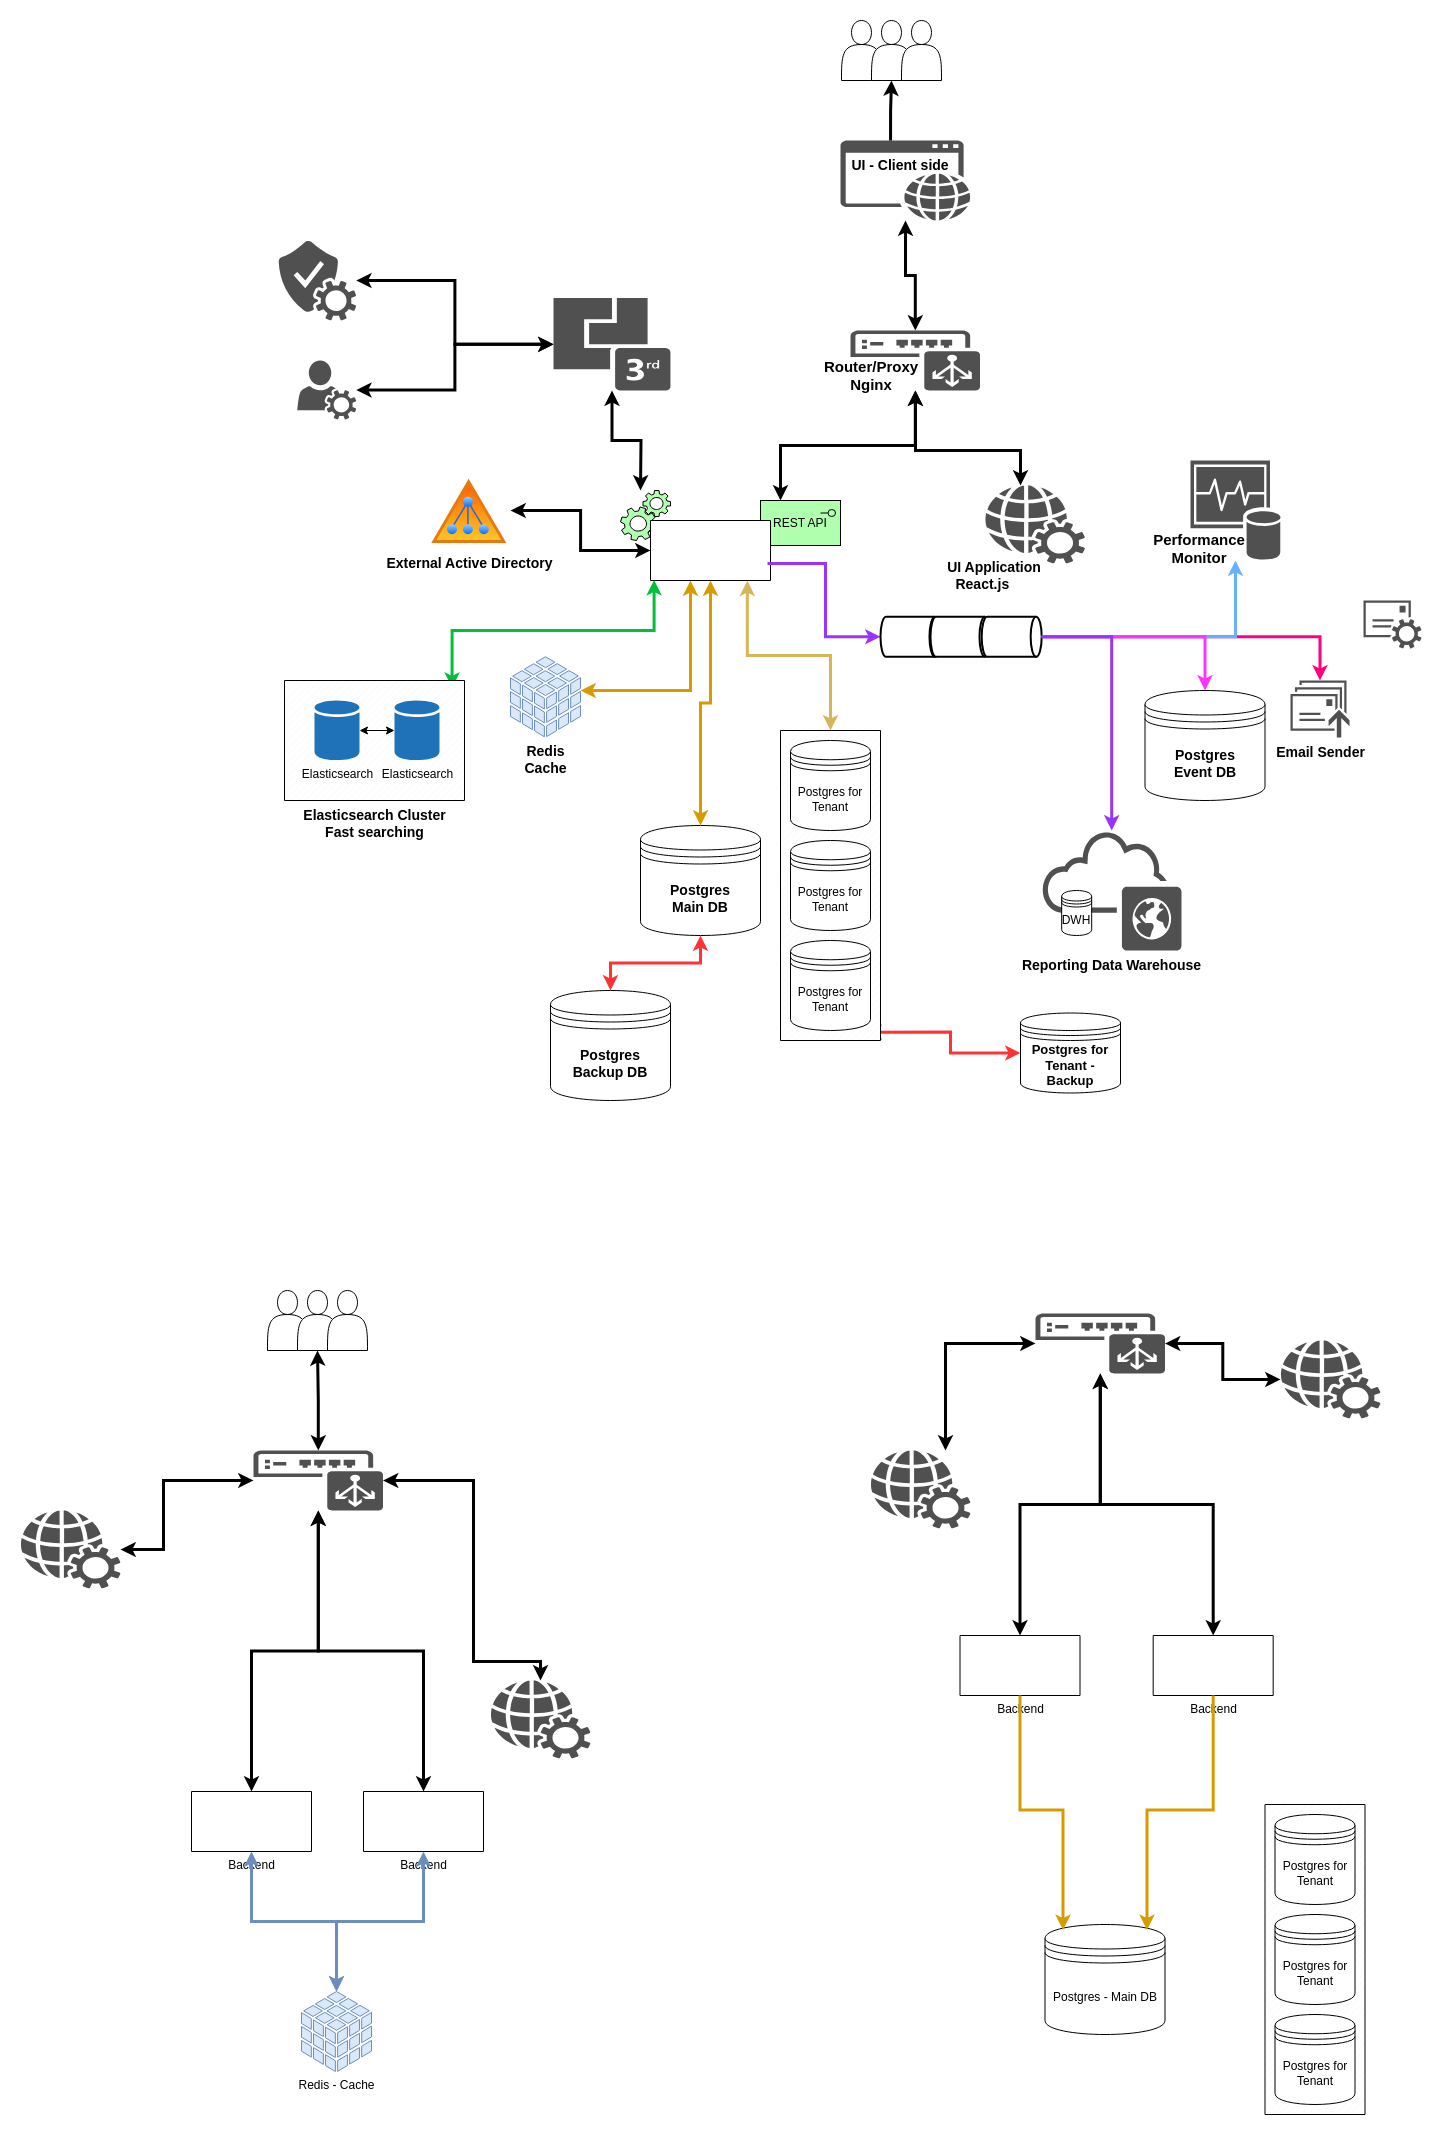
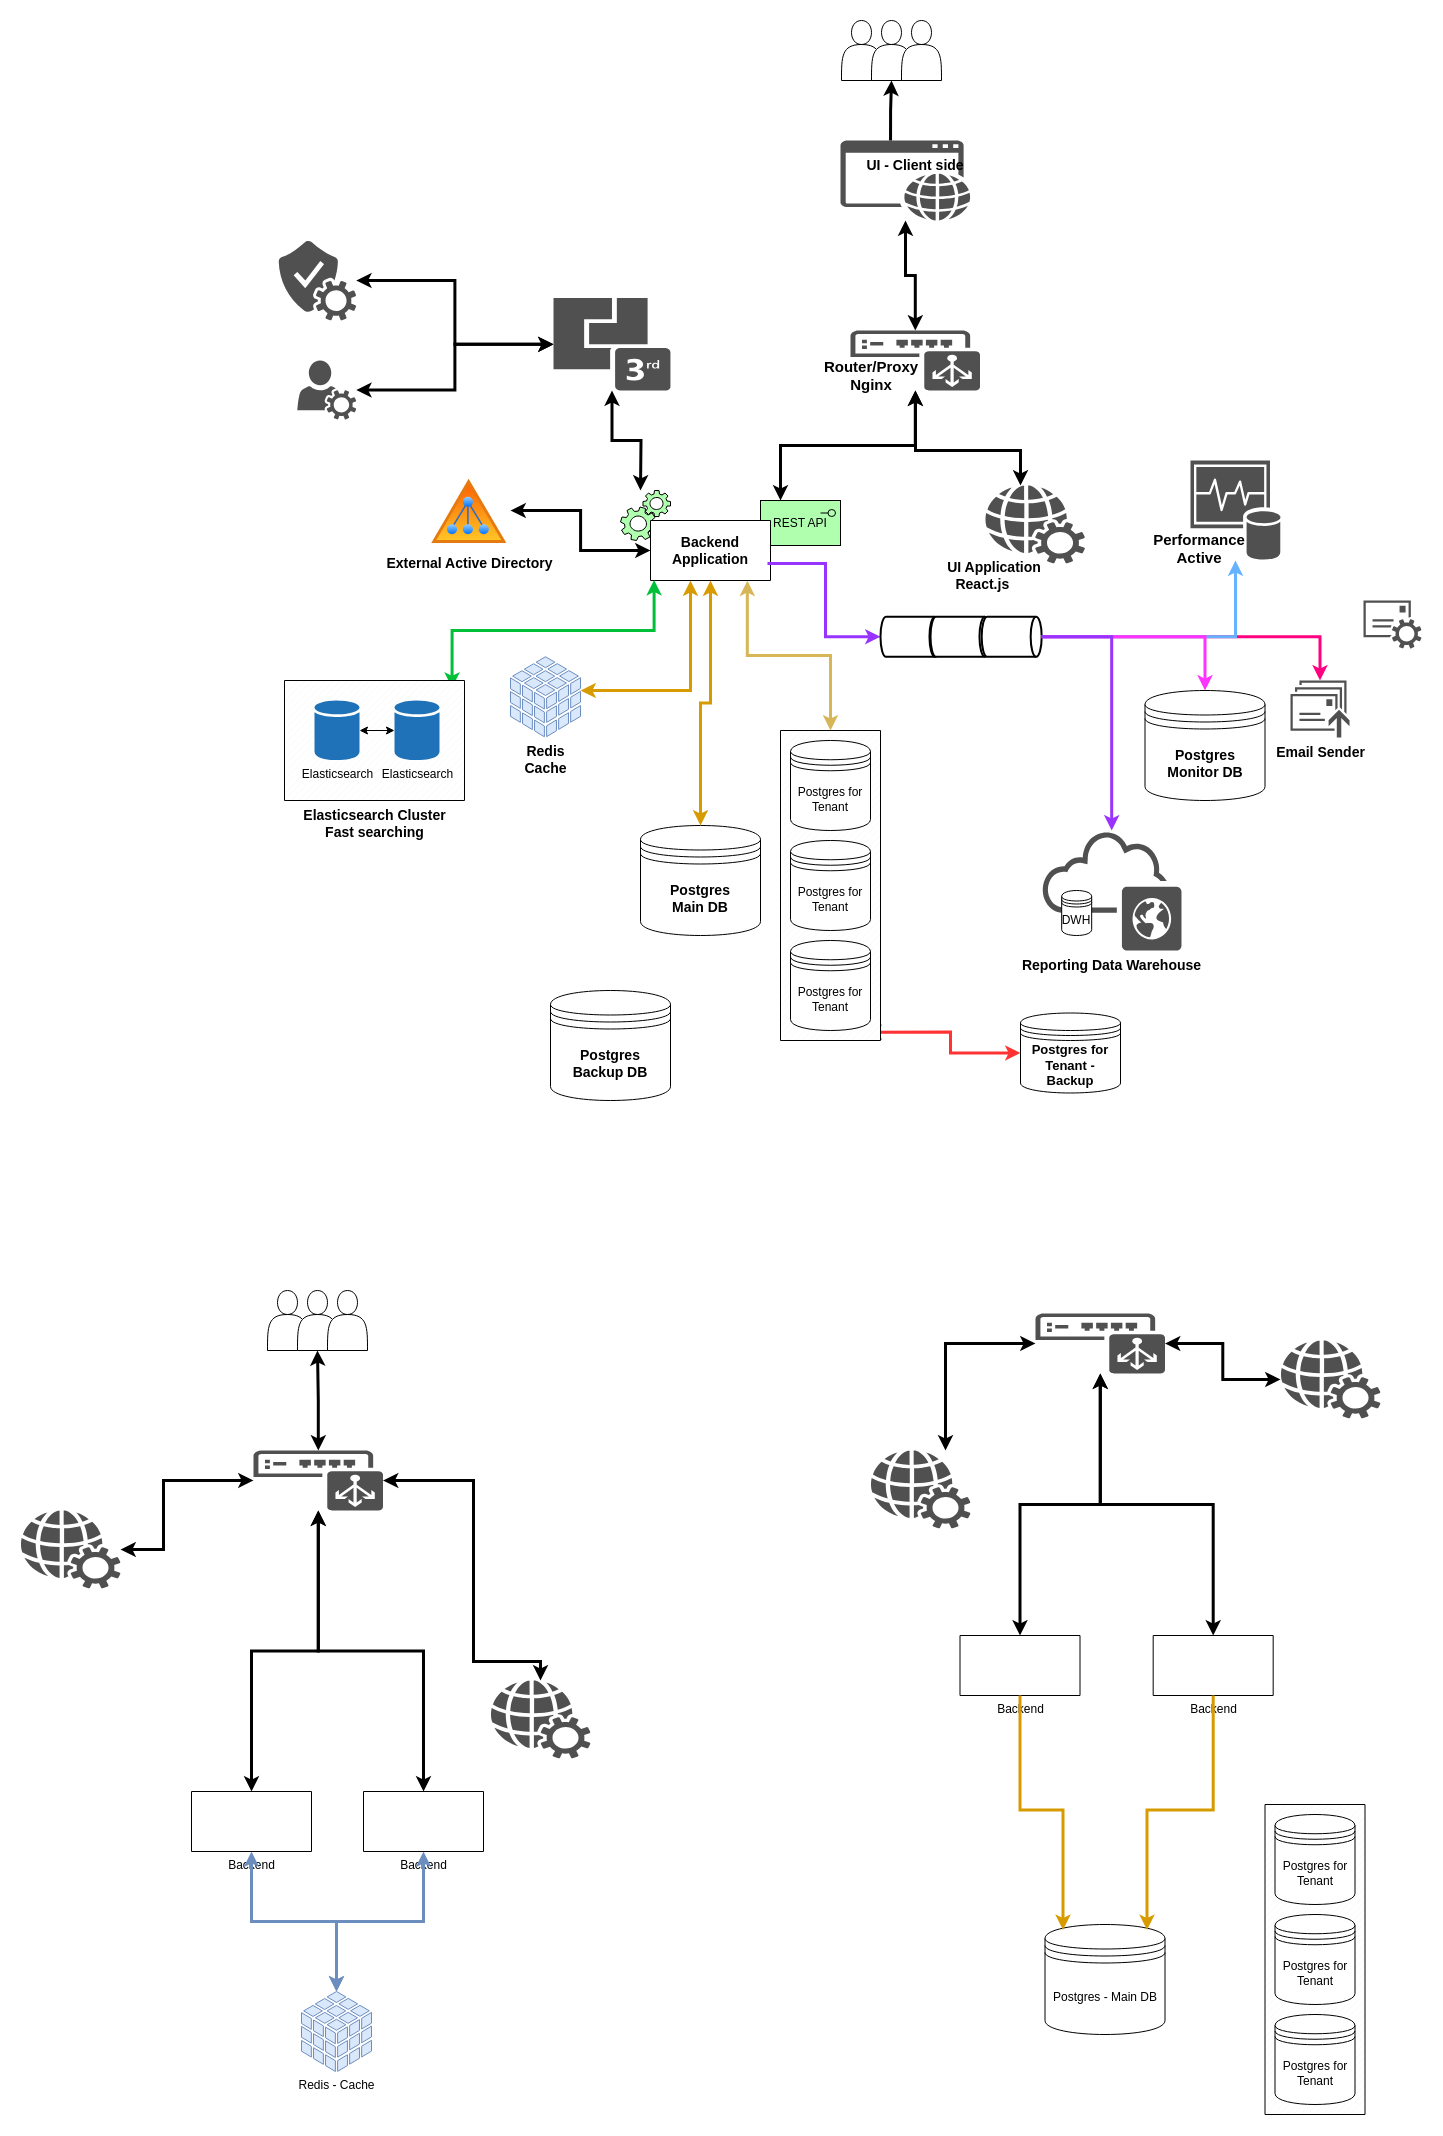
node "UI - Client side": moved (901, 166) -> (916, 166)
node "Performance Monitor": label "Performance Monitor" -> "Performance Active"
node "Backend Application": added
node "Postgres Event DB": label "Postgres Event DB" -> "Postgres Monitor DB"
edge "Postgres Main DB" -- "Postgres Backup DB": removed
